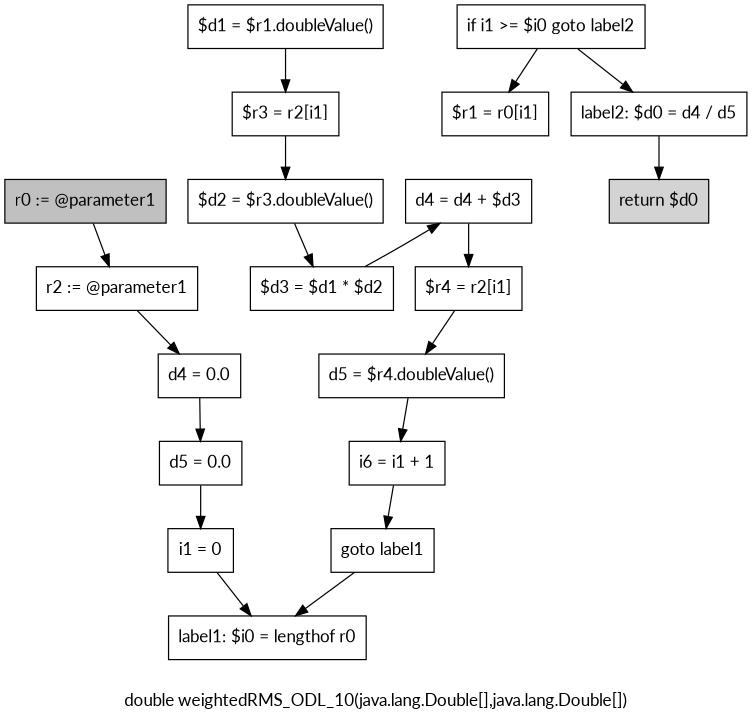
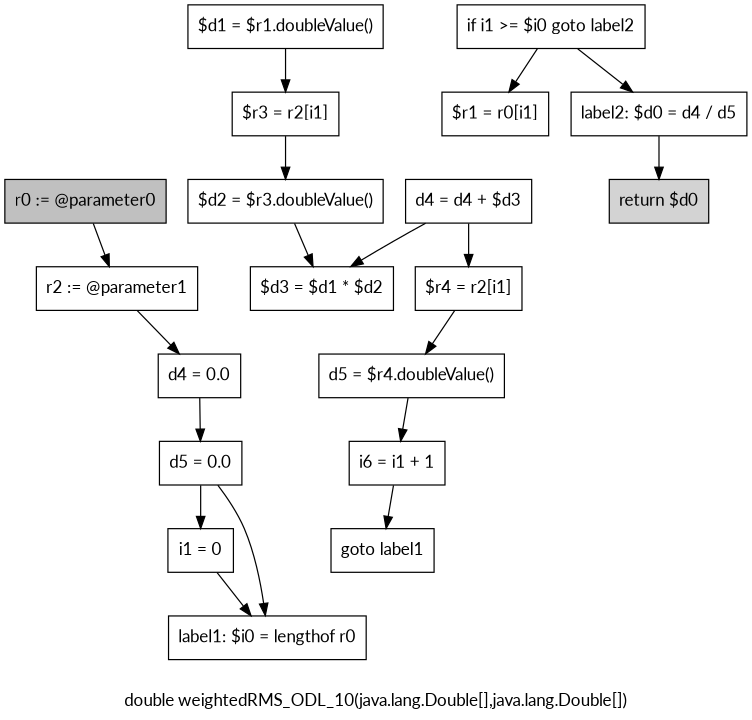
node "r0 := @parameter1": label "r0 := @parameter1" -> "r0 := @parameter0"
edge "$d3 = $d1 * $d2" -> "d4 = d4 + $d3": reversed
edge "goto label1" -> "label1: $i0 = lengthof r0": now "d5 = 0.0" -> "label1: $i0 = lengthof r0"
